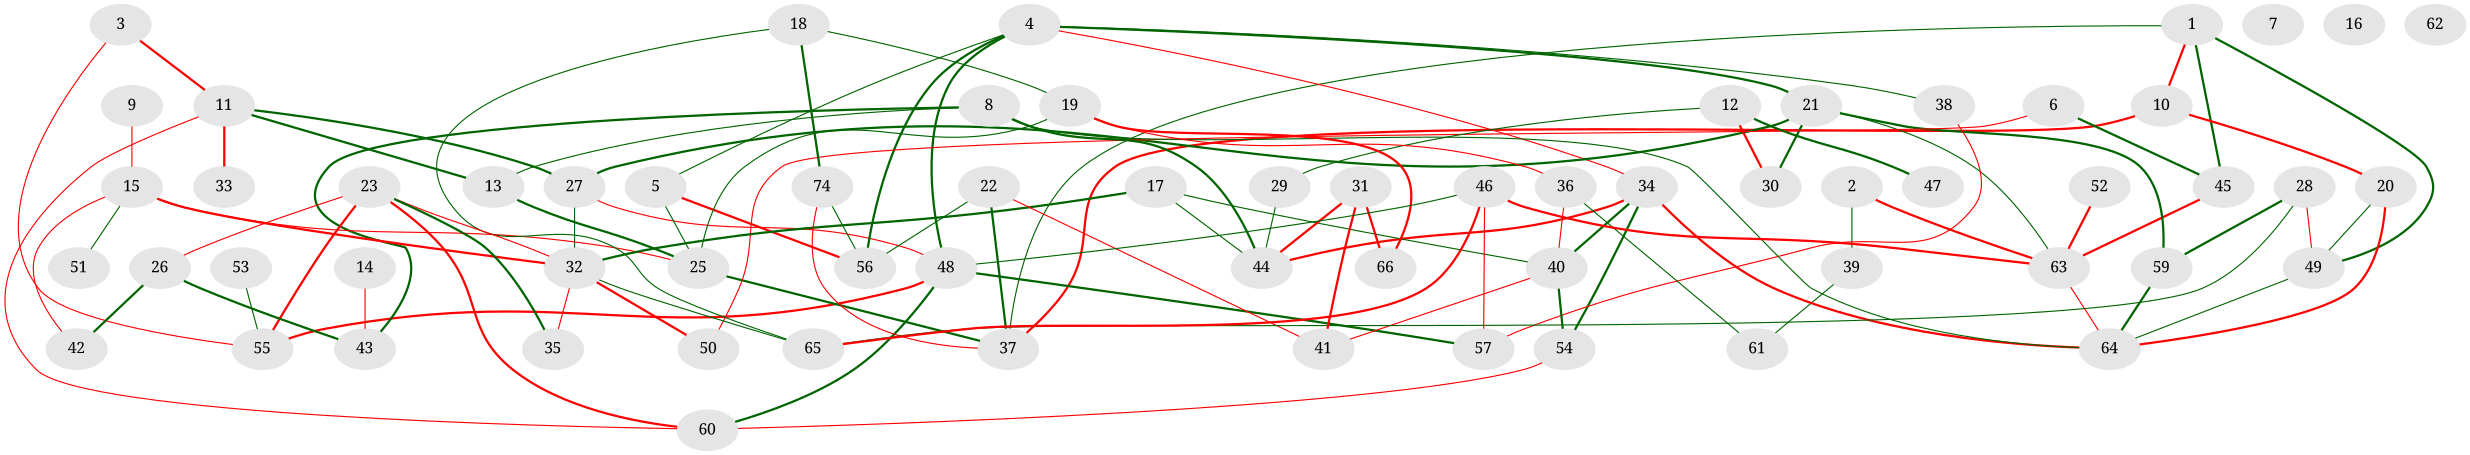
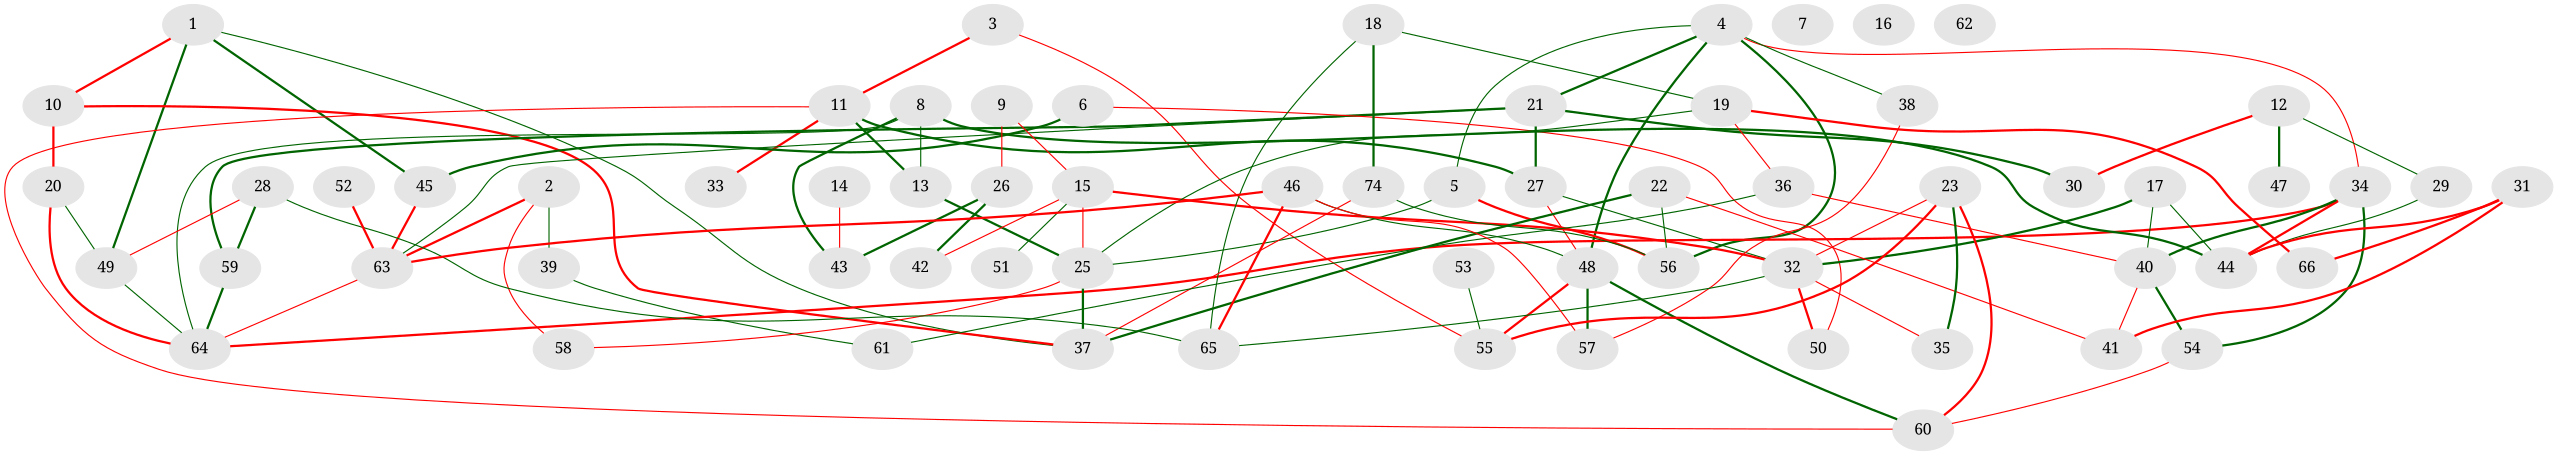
edge "23" -- "26": now "9" -- "26"
node "58": added
